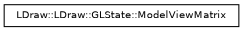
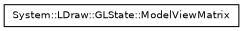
node "LDraw::LDraw::GLState::ModelViewMatrix": label "LDraw::LDraw::GLState::ModelViewMatrix" -> "System::LDraw::GLState::ModelViewMatrix"
